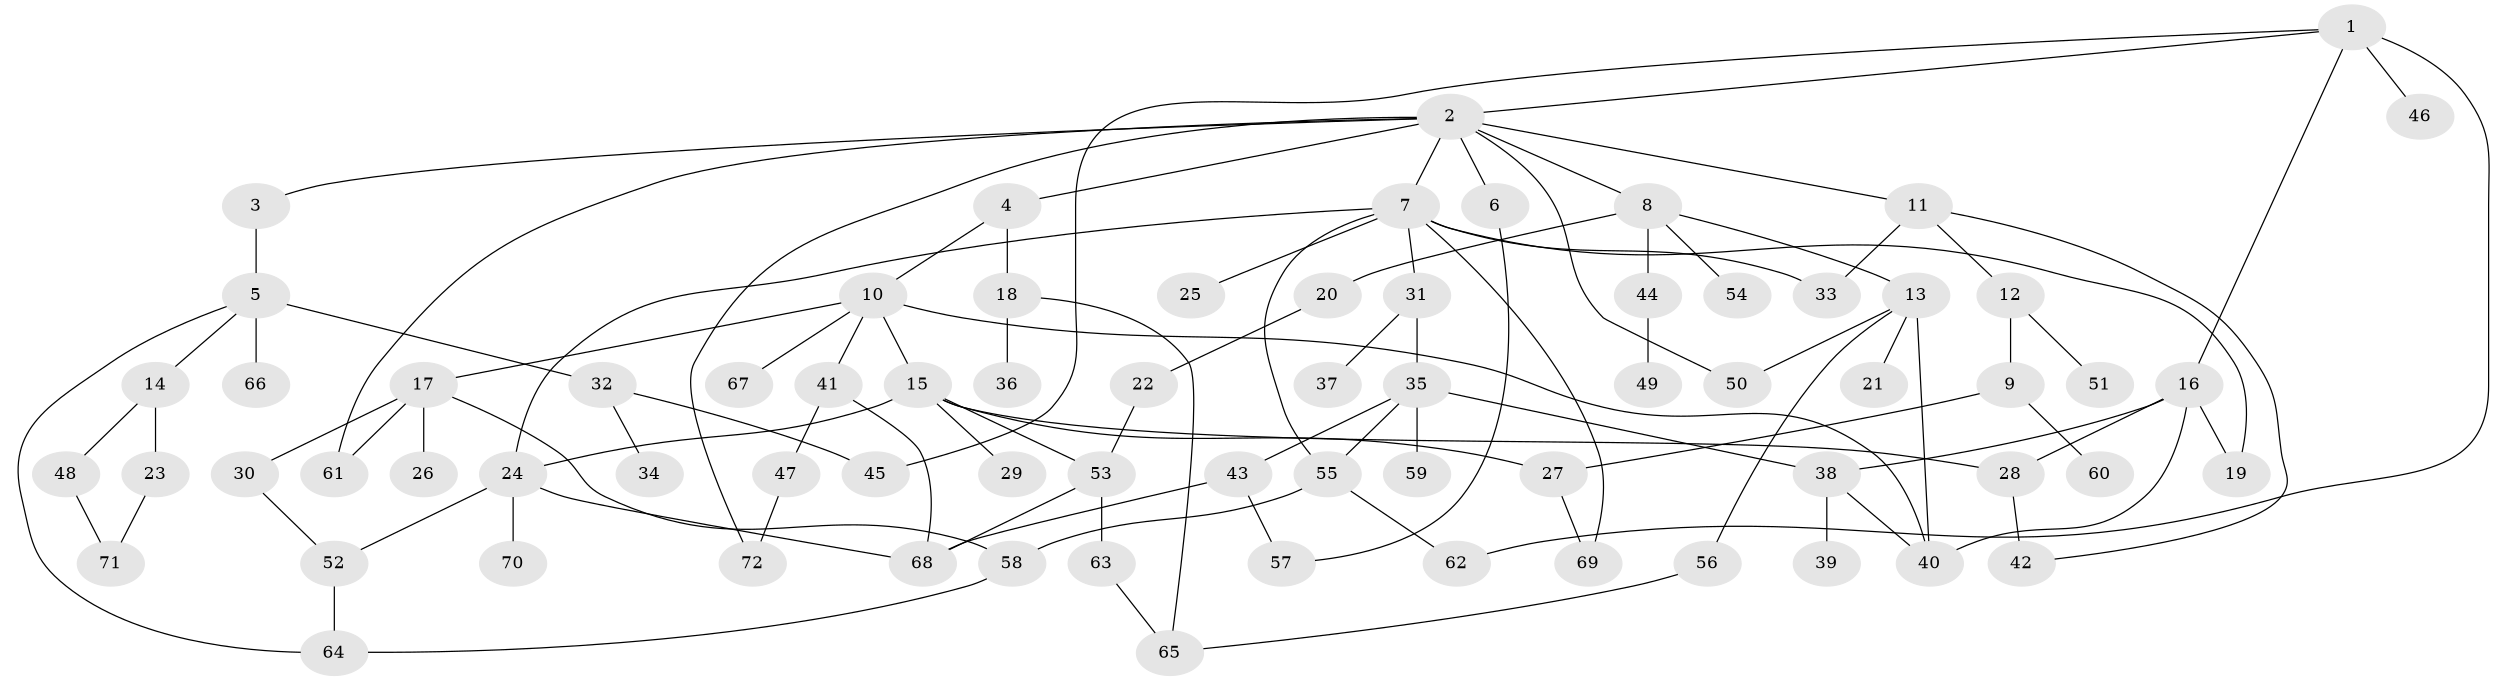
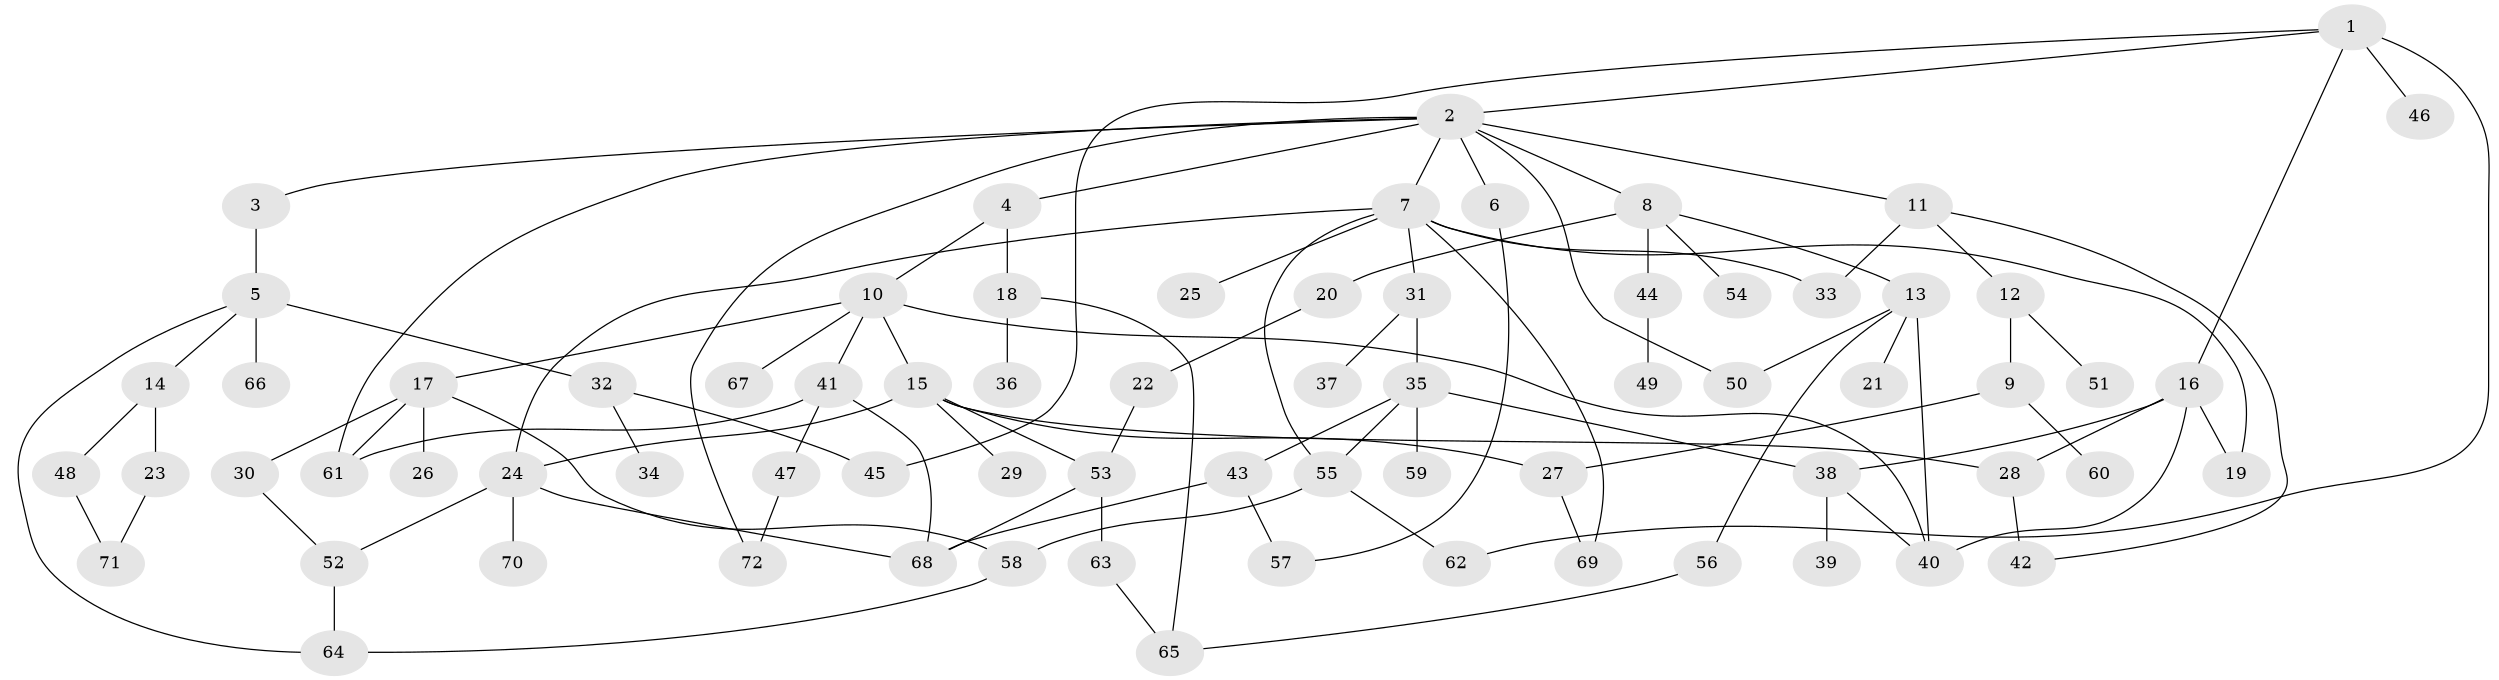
edge "41" -- "61": added
